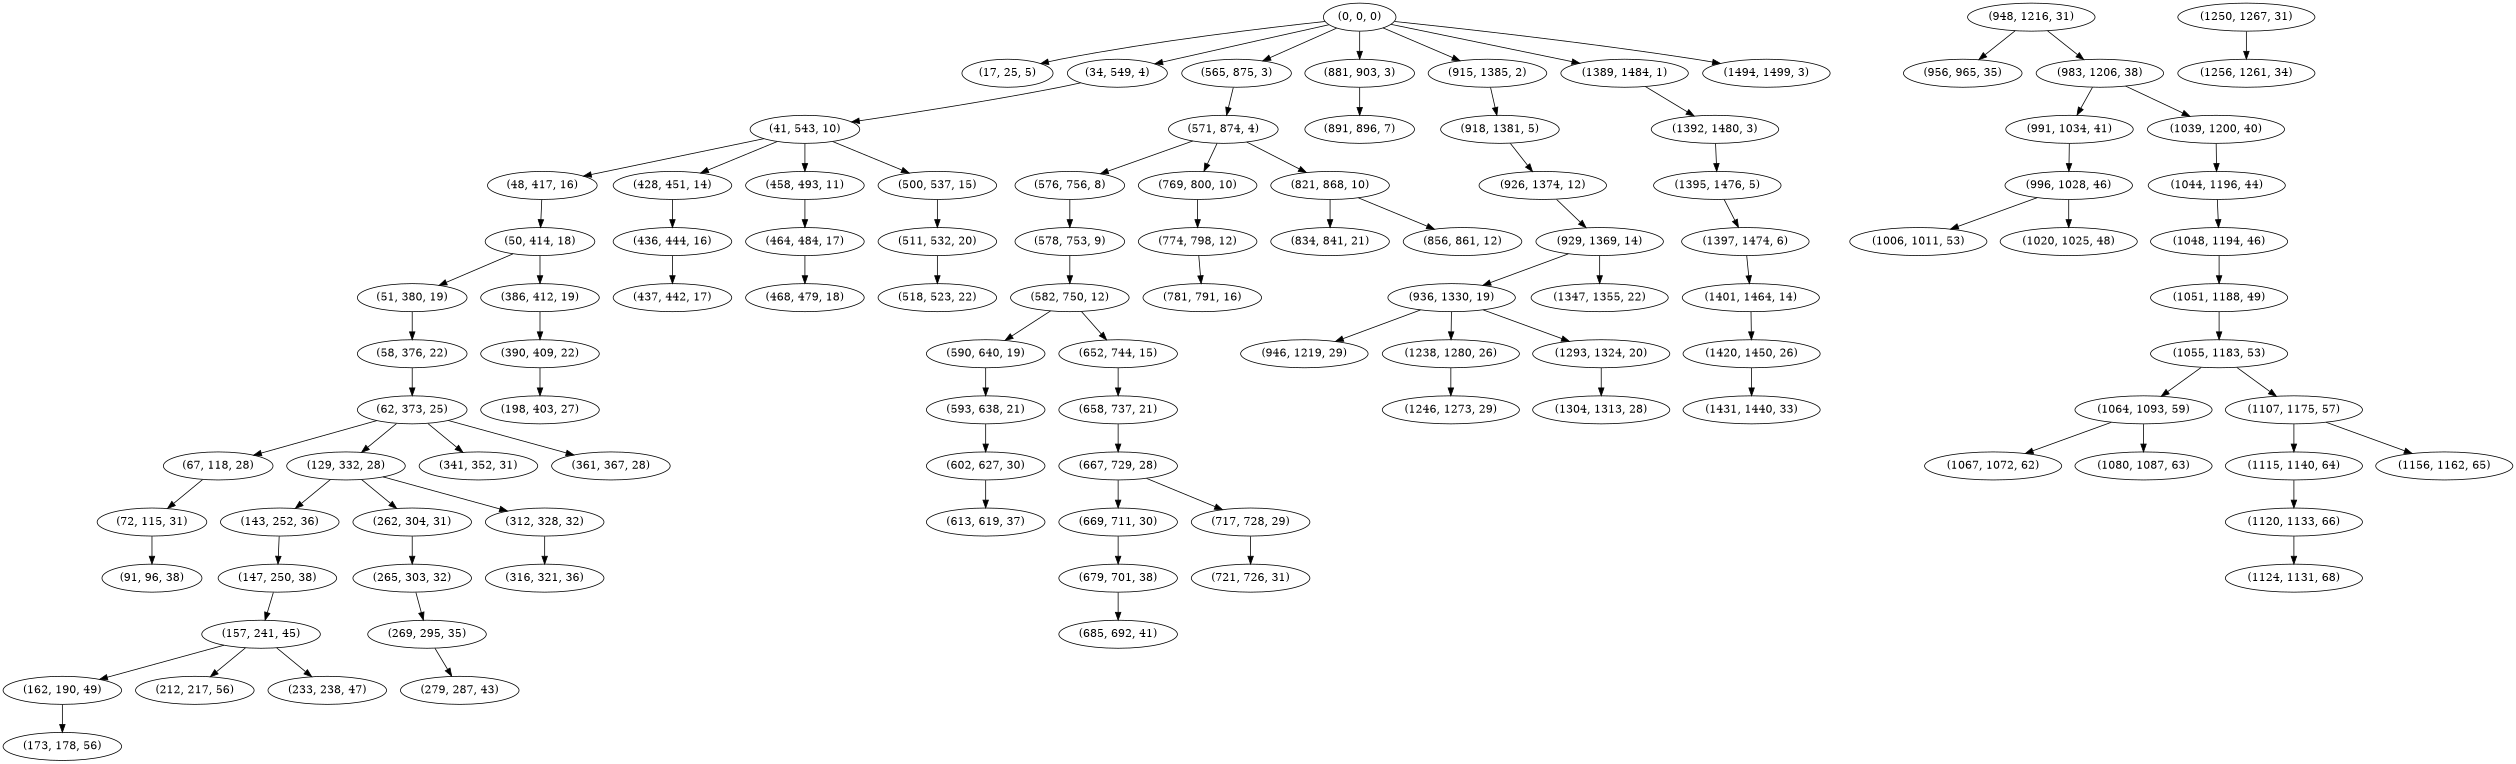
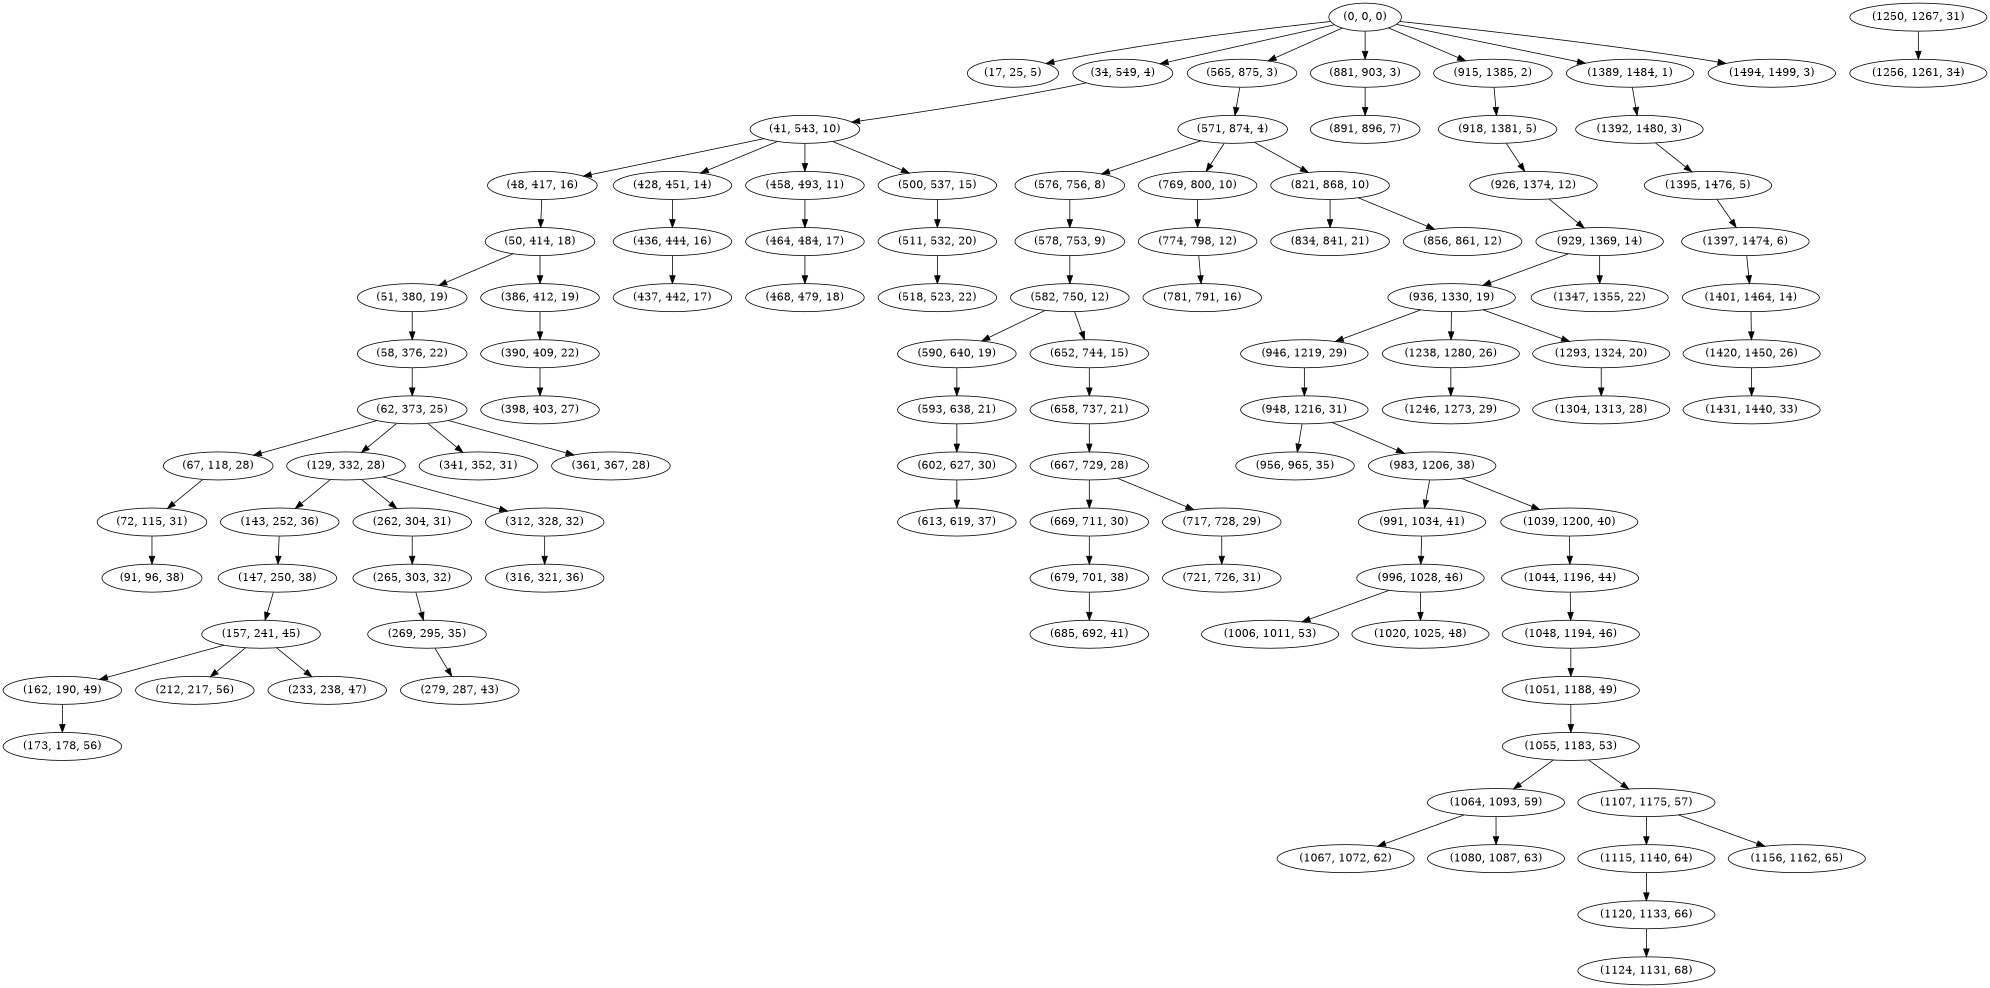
edge "(946, 1219, 29)" -> "(948, 1216, 31)": added
node "(198, 403, 27)": label "(198, 403, 27)" -> "(398, 403, 27)"
